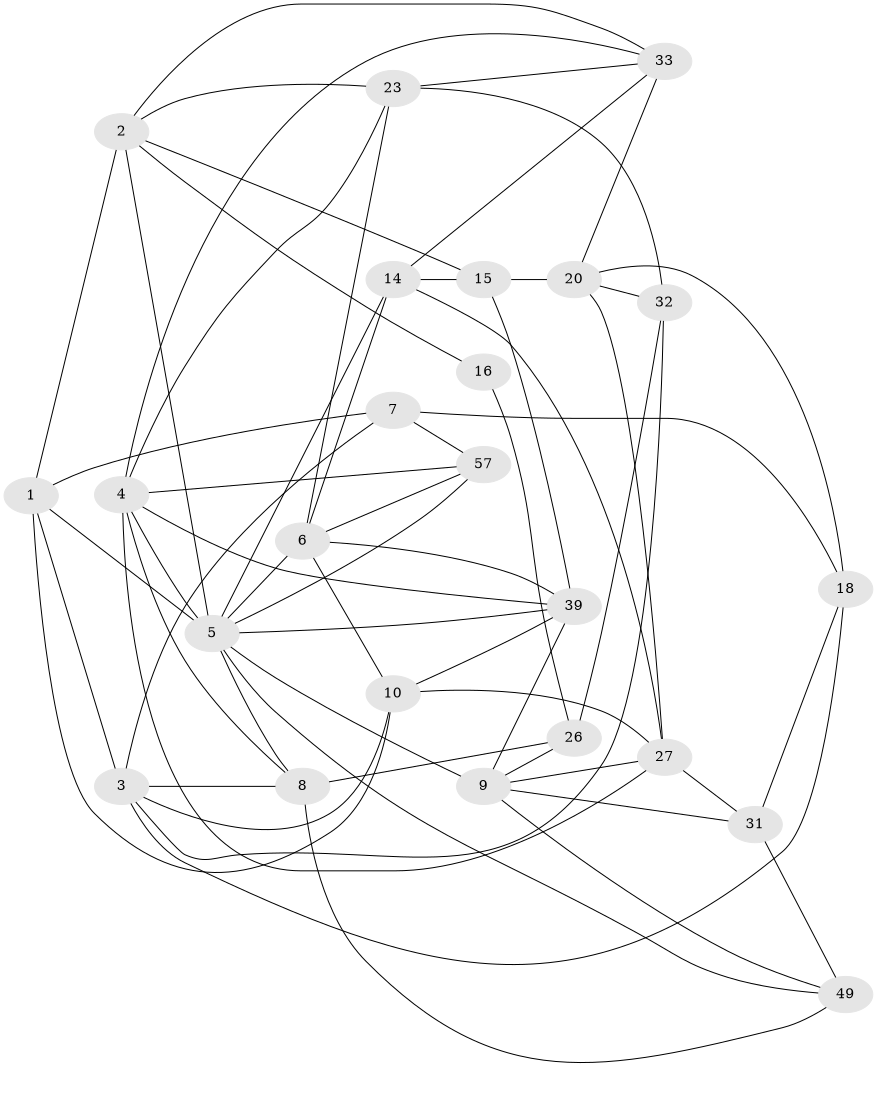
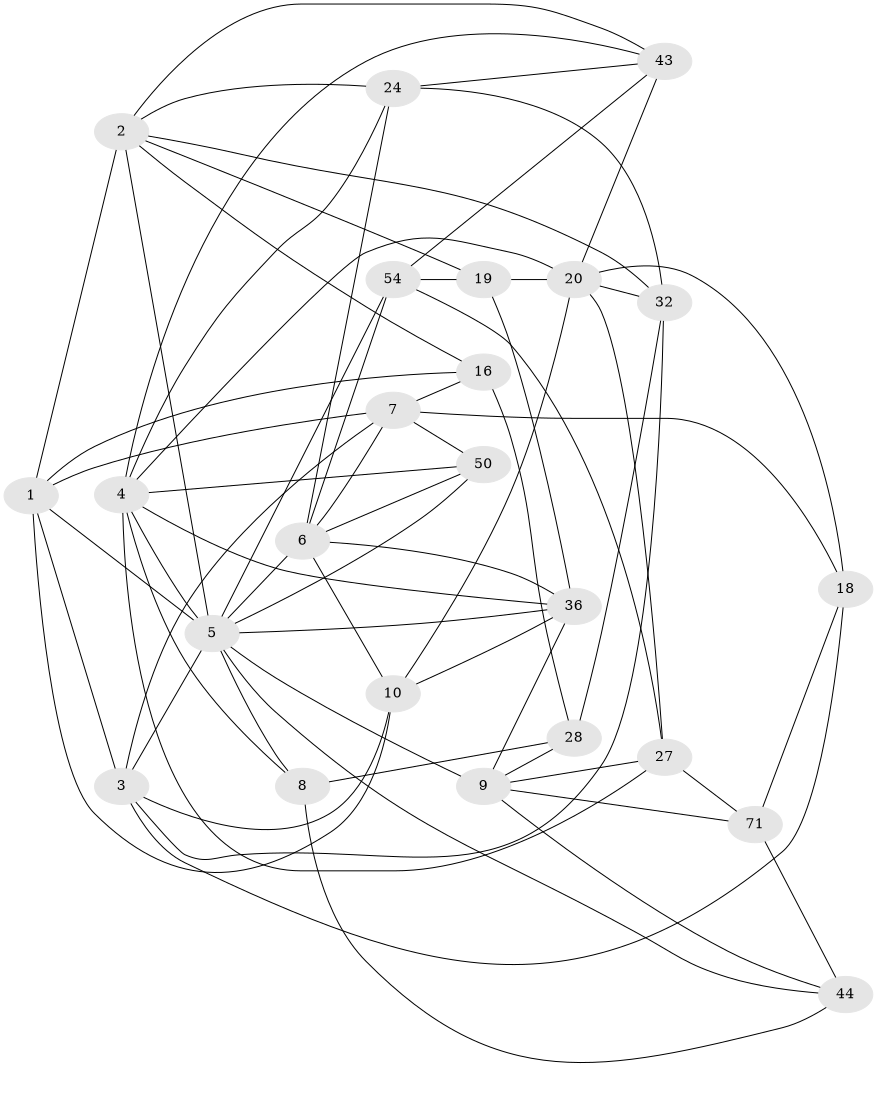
node "33": label "33" -> "43"
node "23": label "23" -> "24"
edge "2" -- "32": added
node "14": label "14" -> "54"
node "15": label "15" -> "19"
edge "20" -- "4": added
edge "16" -- "7": added
edge "16" -- "1": added
node "57": label "57" -> "50"
edge "7" -- "6": added
node "39": label "39" -> "36"
edge "10" -- "27": now "10" -- "20"
node "26": label "26" -> "28"
edge "3" -- "8": now "3" -- "5"
node "31": label "31" -> "71"
node "49": label "49" -> "44"
